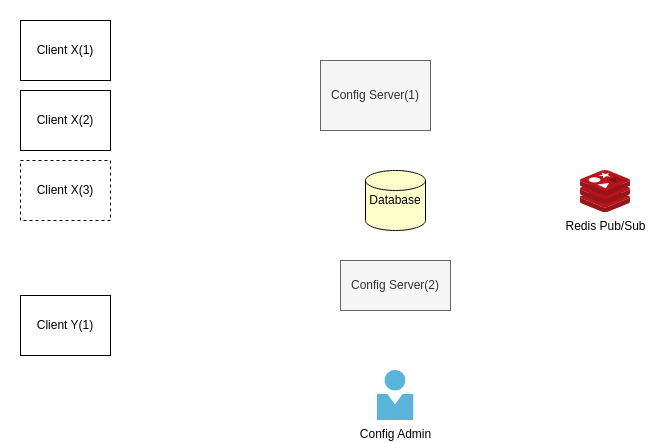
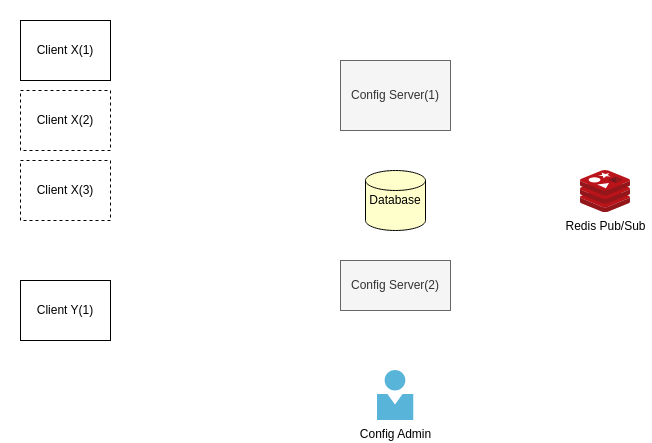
node "Config Server(1)": moved (376, 96) -> (396, 96)
node "Client X(2)": style solid -> dashed
node "Client Y(1)": moved (66, 326) -> (66, 311)
